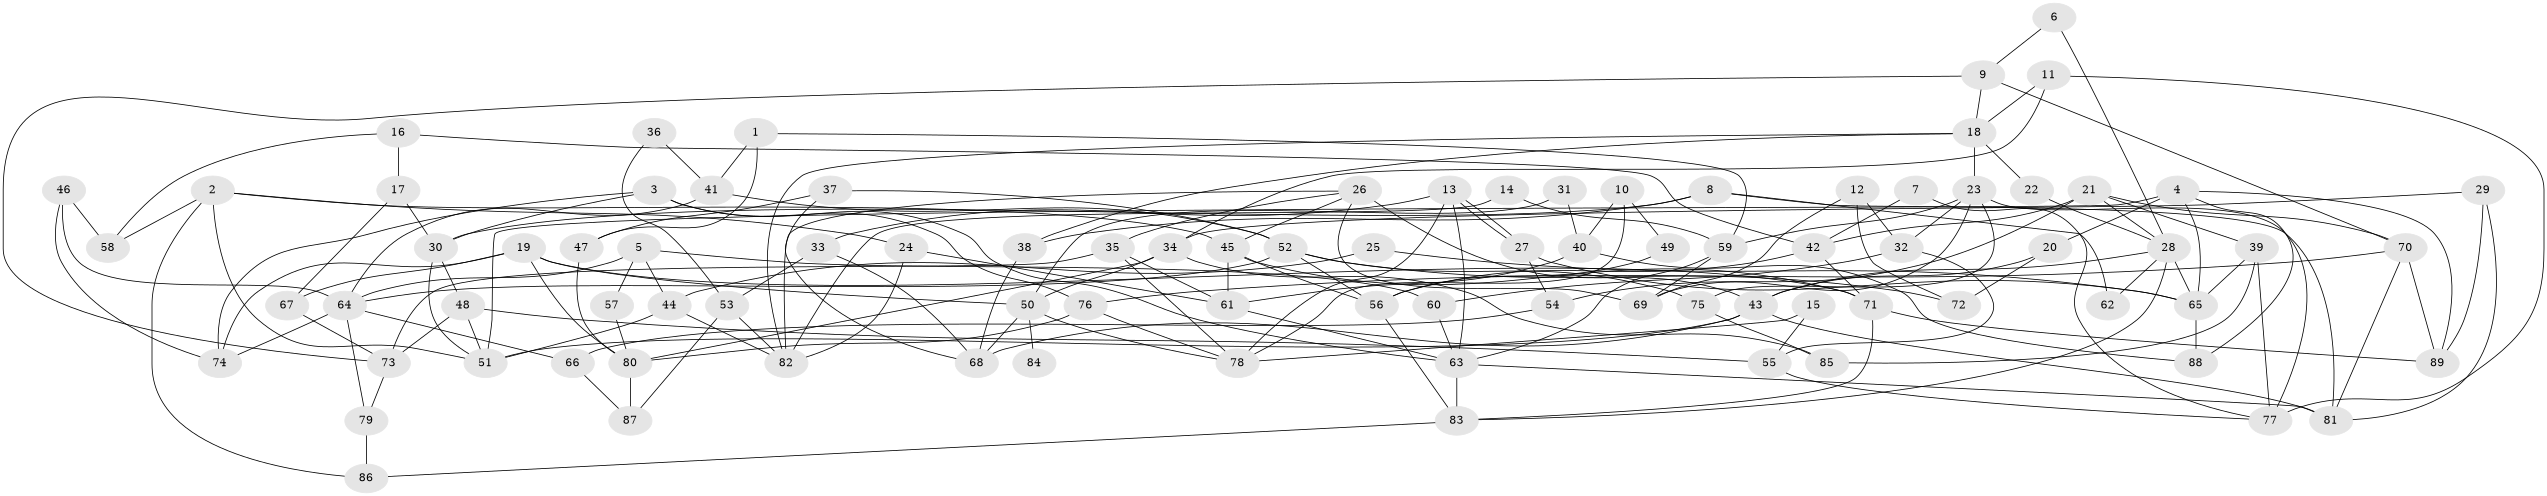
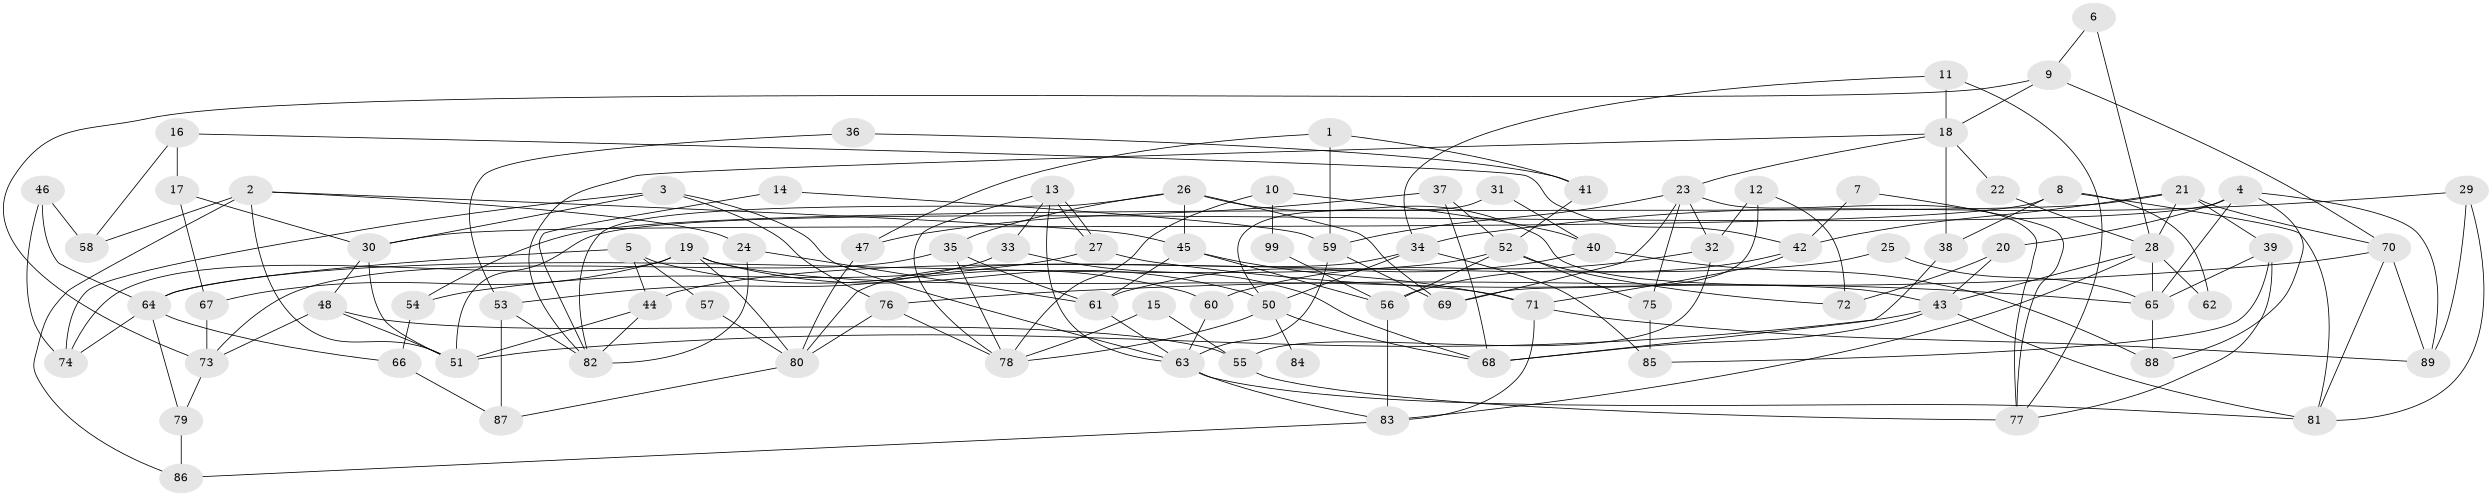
edge "41" -- "64": removed
node "49": label "49" -> "99"
